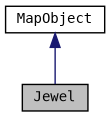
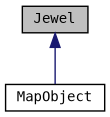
edge "Jewel" -> "MapObject": reversed
